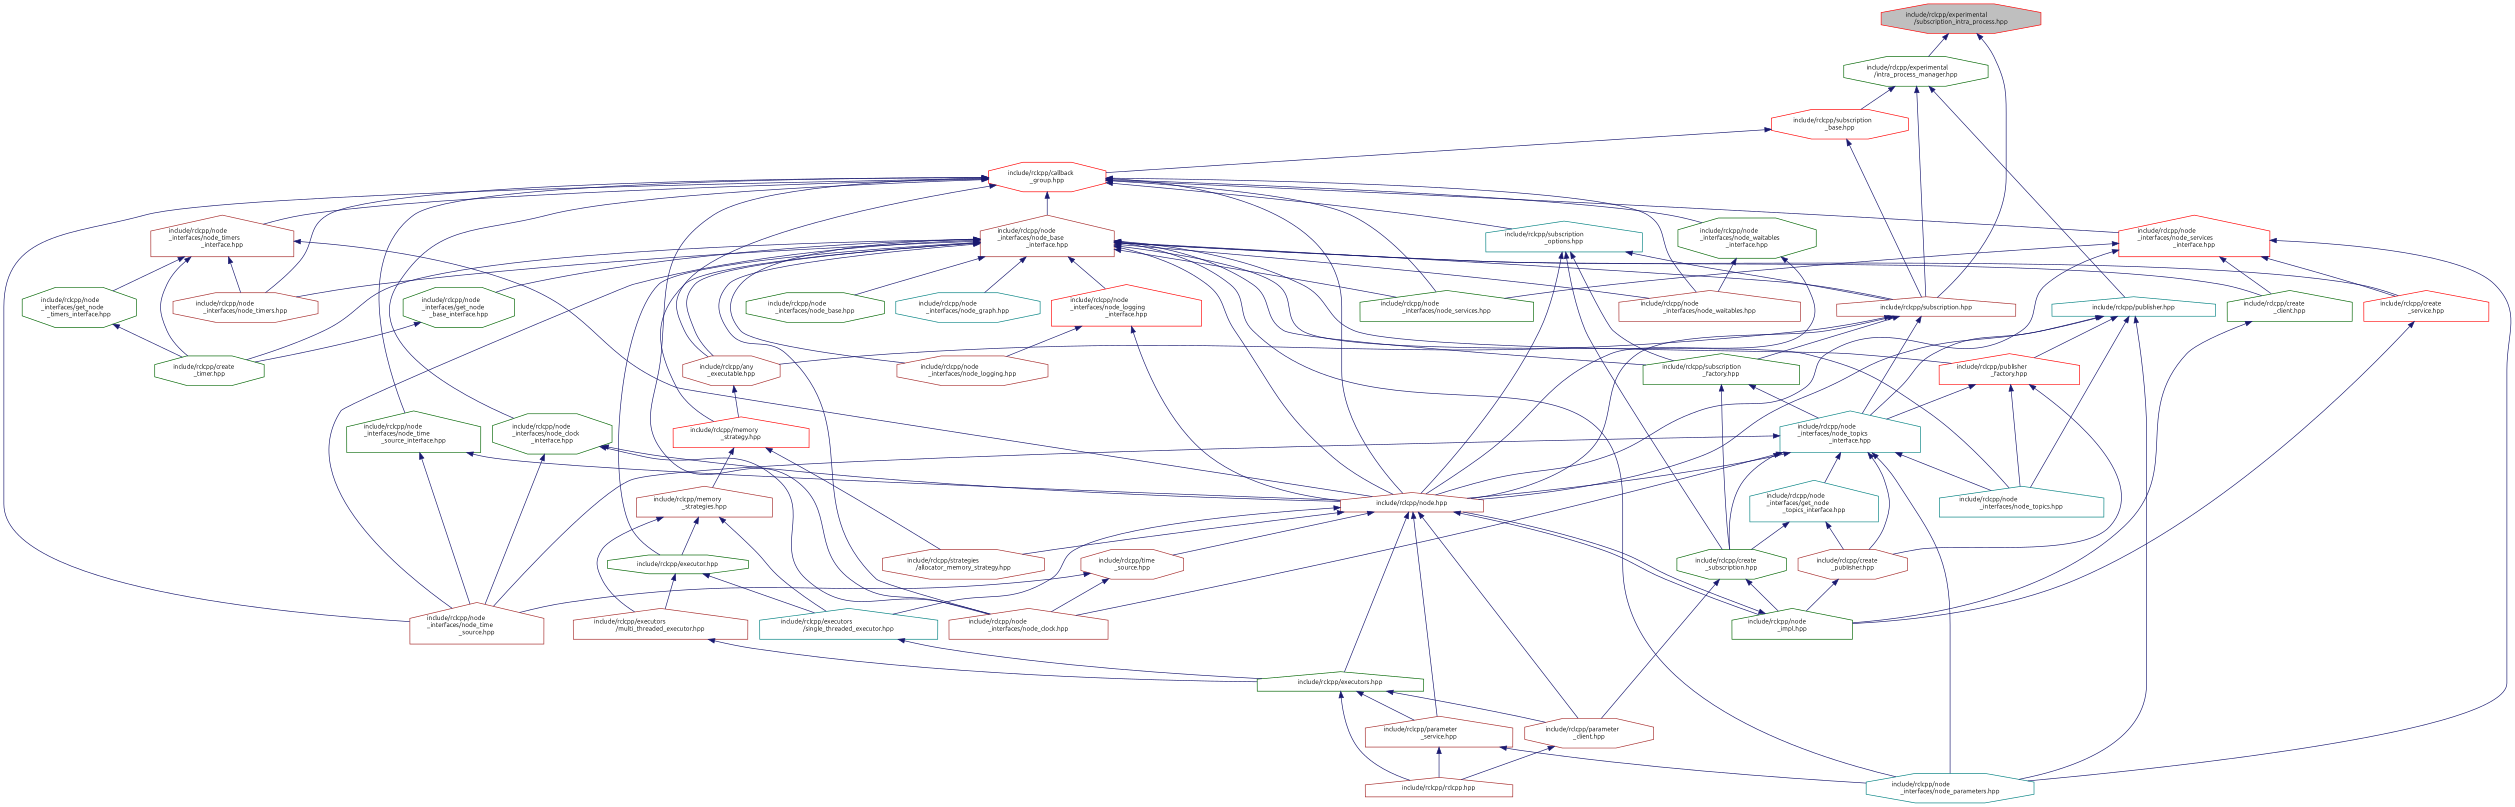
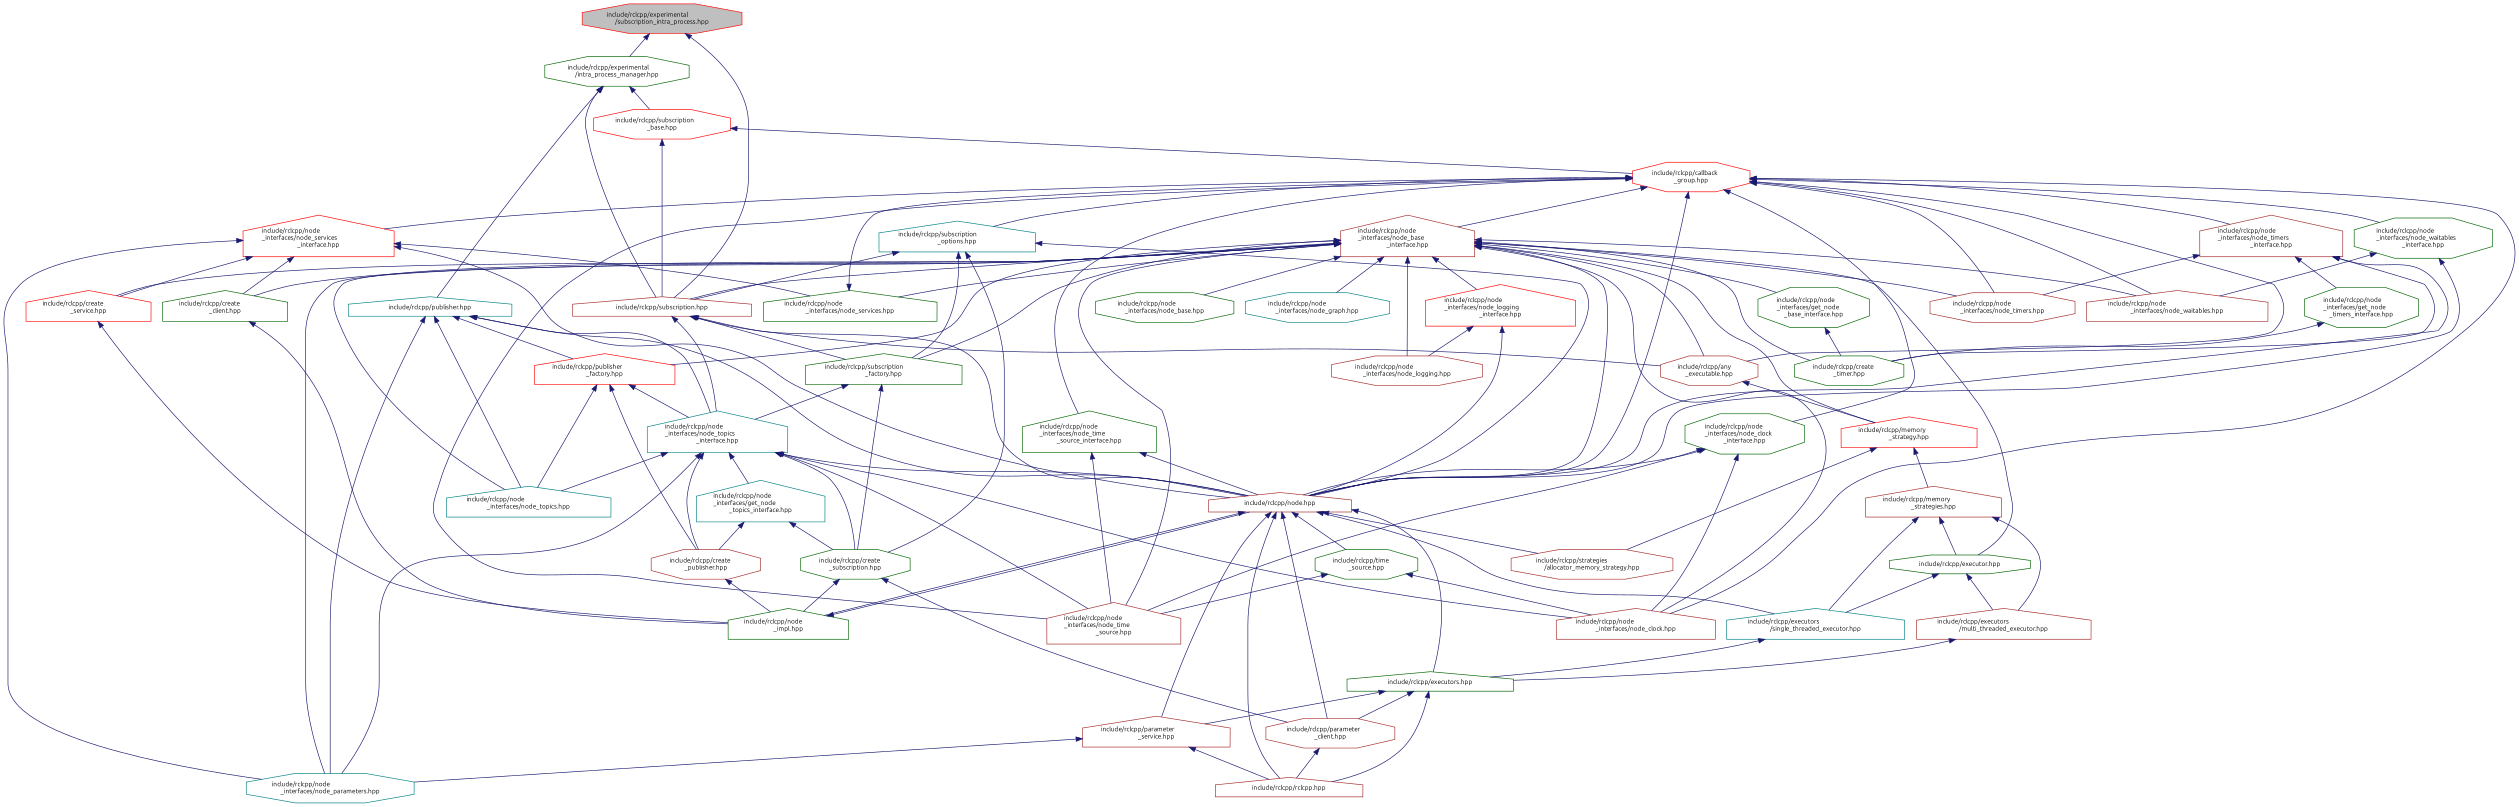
edge "include/rclcpp/node _interfaces/node_services.hpp" -> "include/rclcpp/callback _group.hpp": reversed
node "include/rclcpp/time _source.hpp": color brown -> darkgreen
edge "include/rclcpp/rclcpp.hpp" -> "include/rclcpp/node.hpp": added
